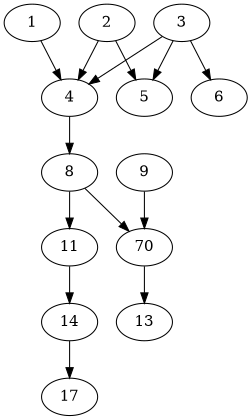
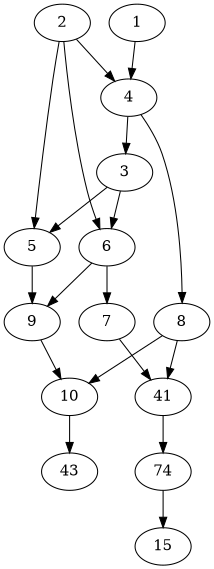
edge "3" -> "4": reversed
edge "2" -> "6": added
node "11": label "11" -> "41"
node "70": label "70" -> "10"
edge "5" -> "9": added
edge "6" -> "9": added
node "14": label "14" -> "74"
node "7": added
node "13": label "13" -> "43"
node "17": label "17" -> "15"
